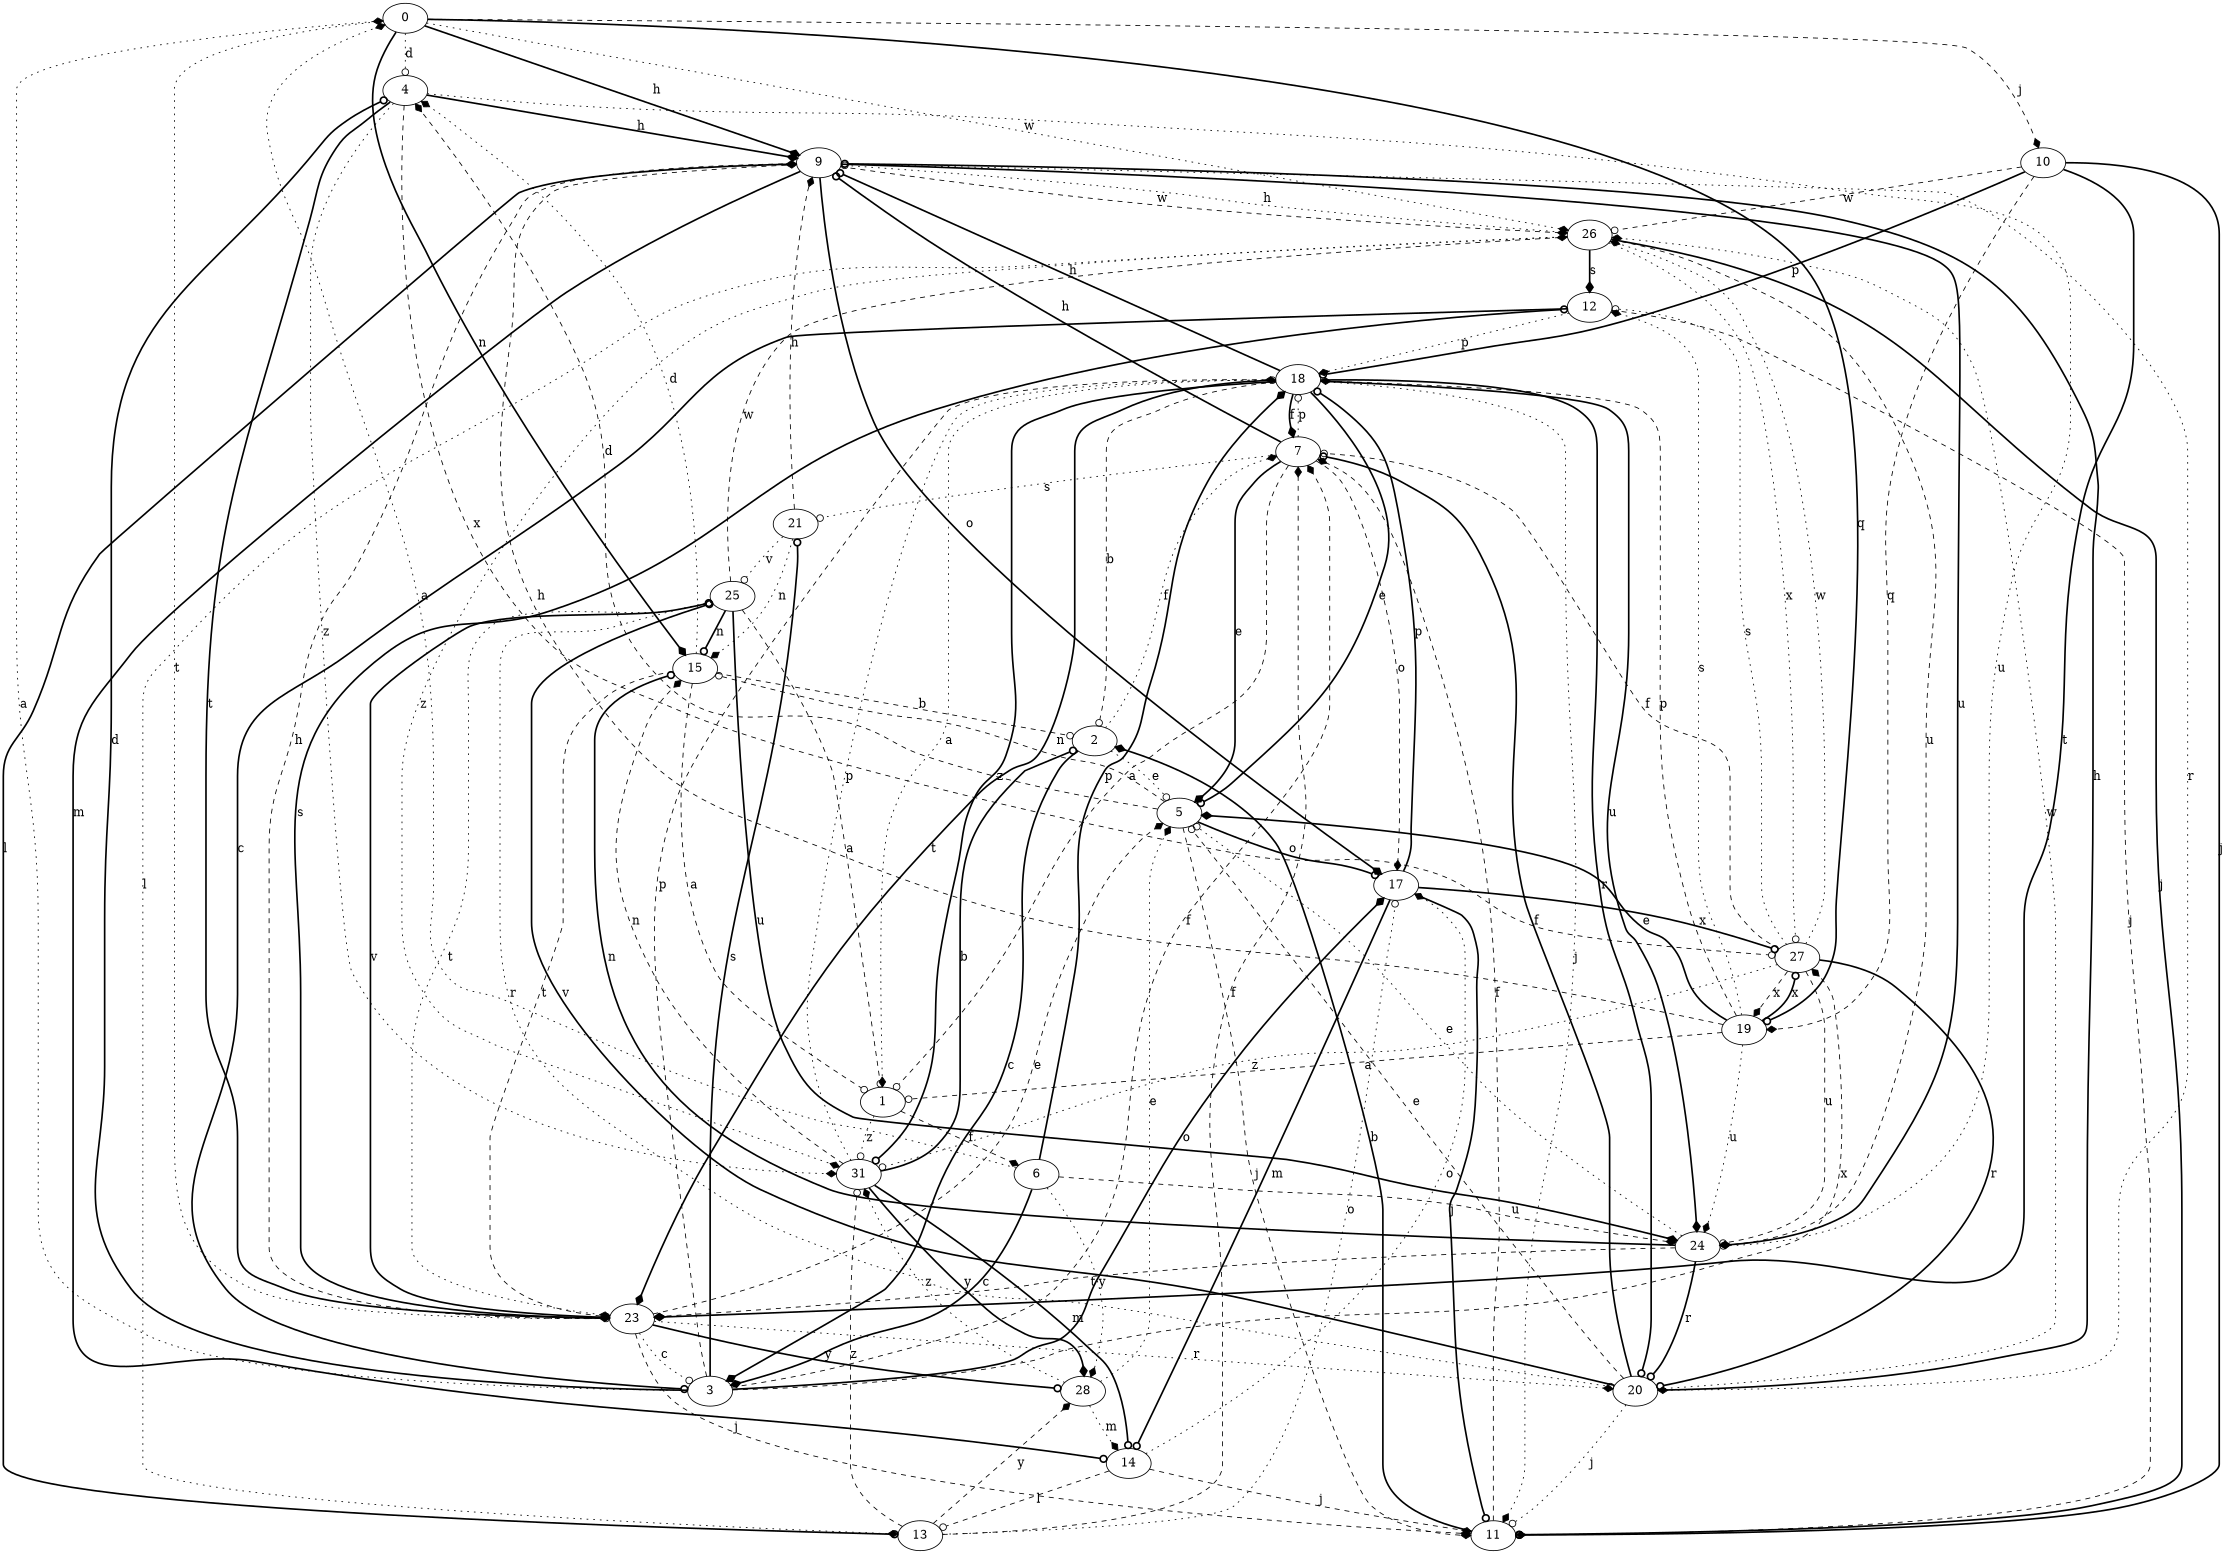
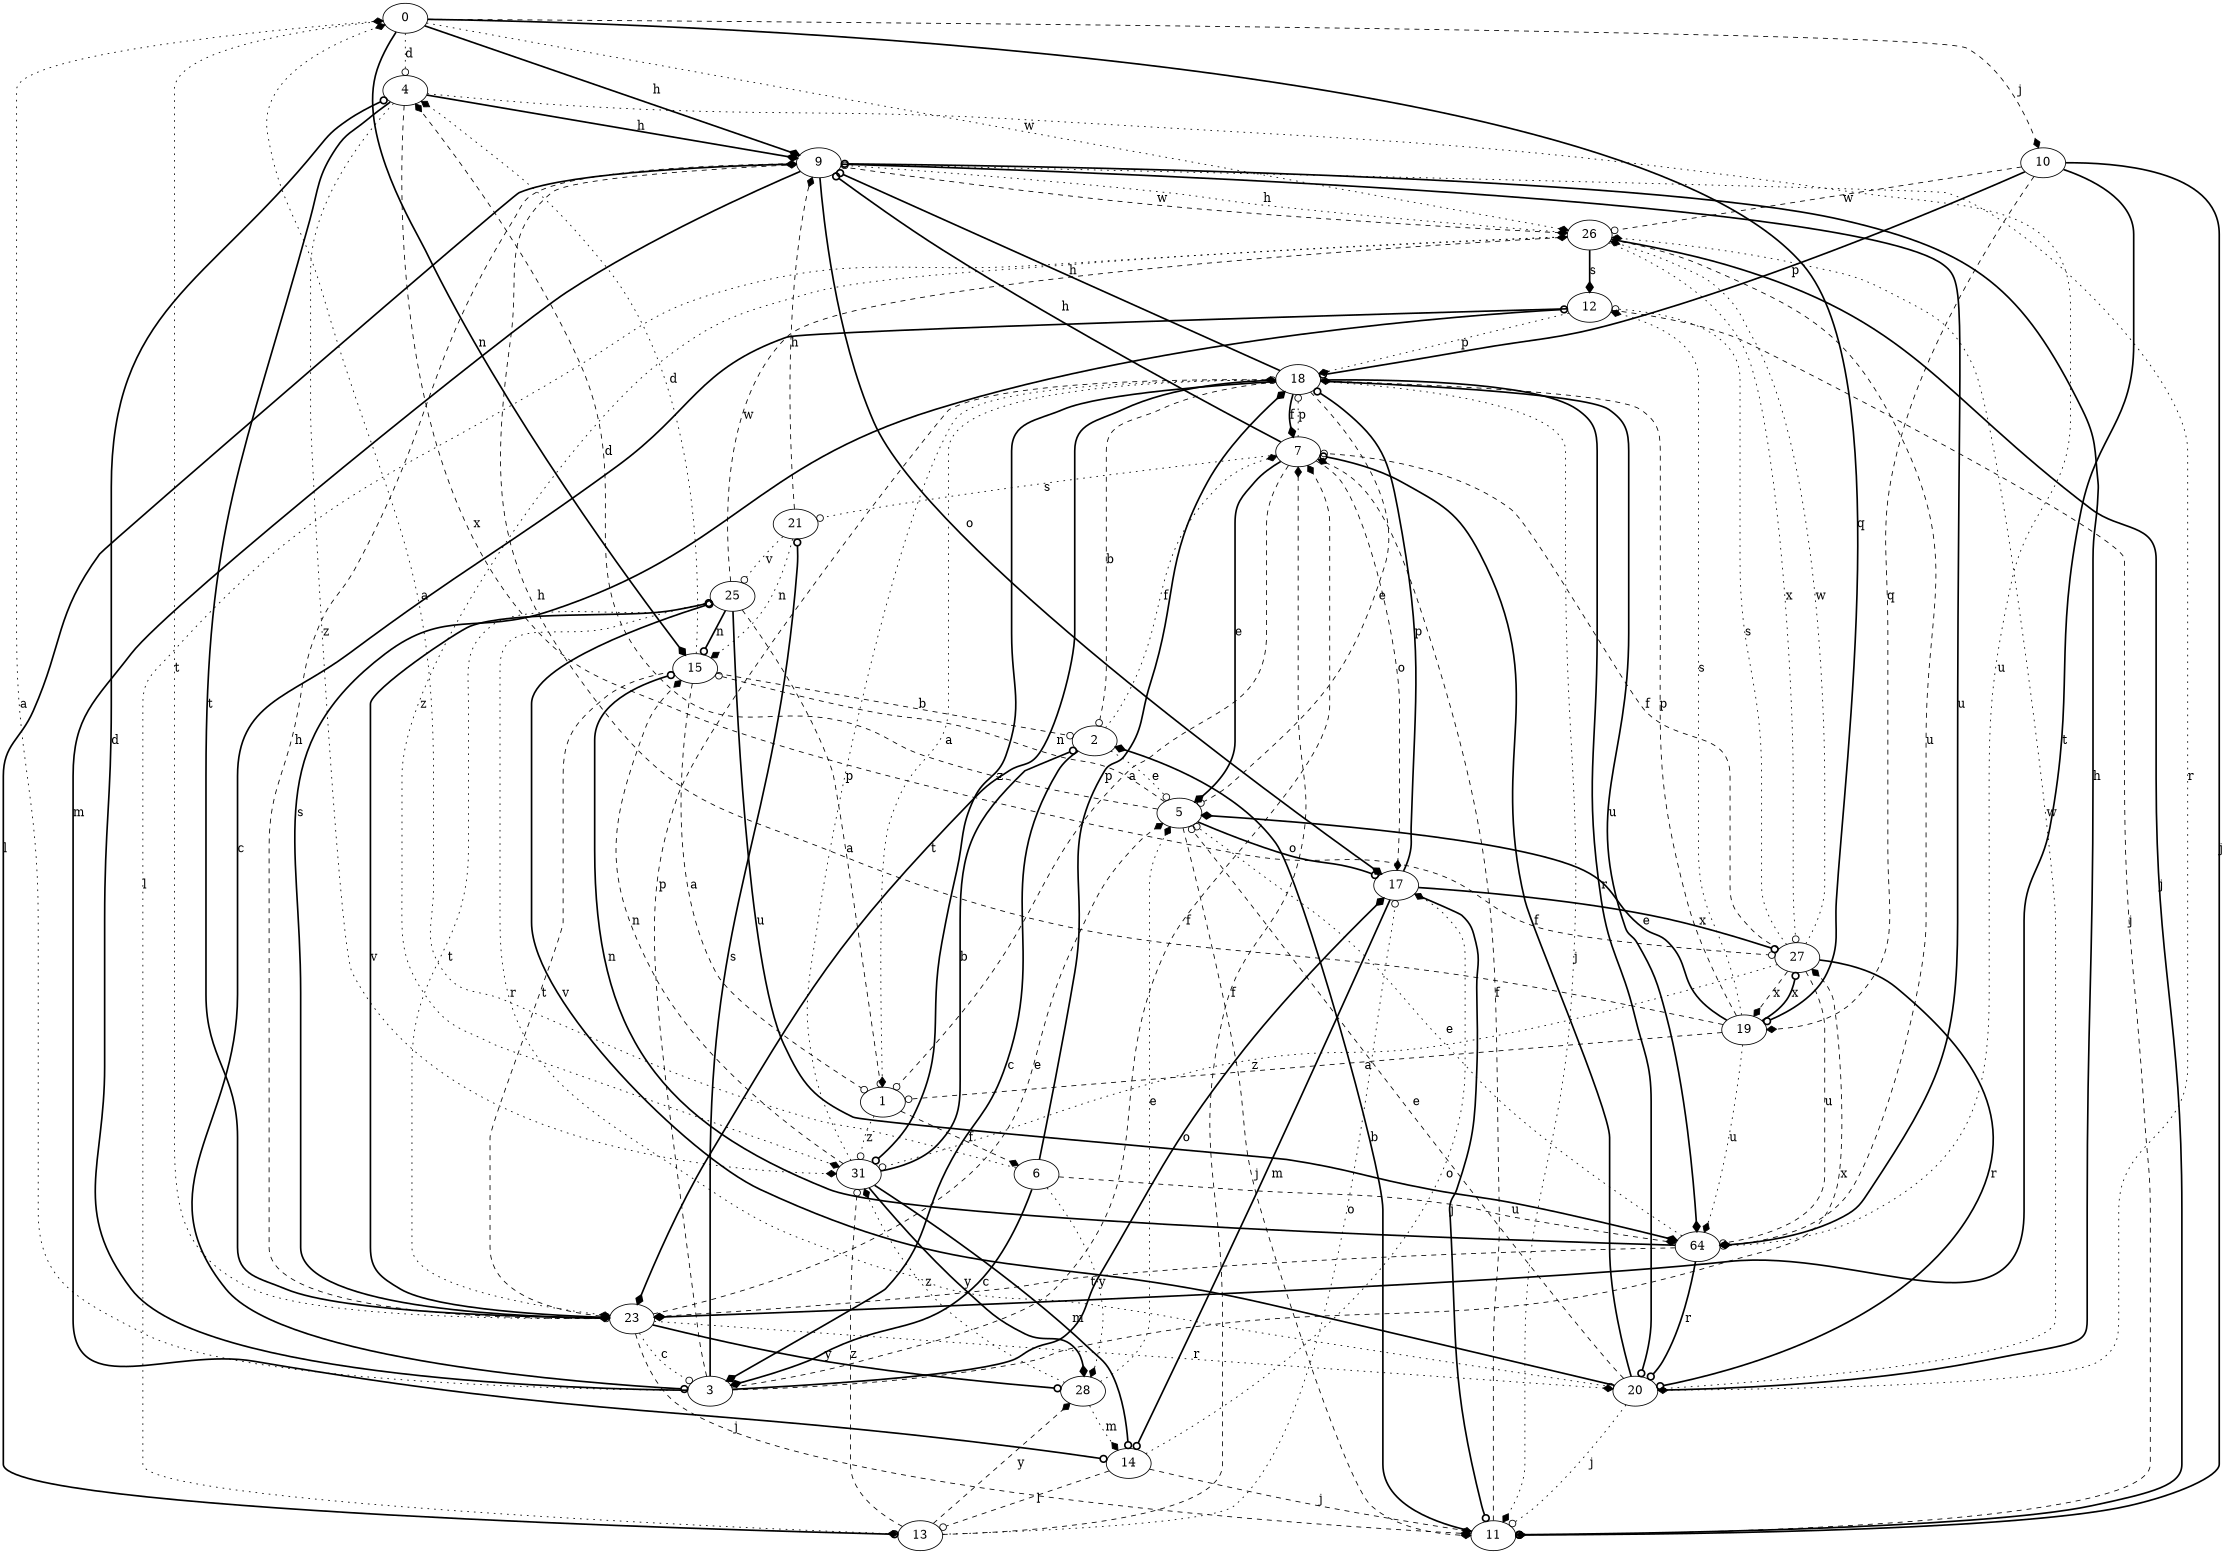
edge "18" -> "5": style bold -> dashed
node "24": label "24" -> "64"
